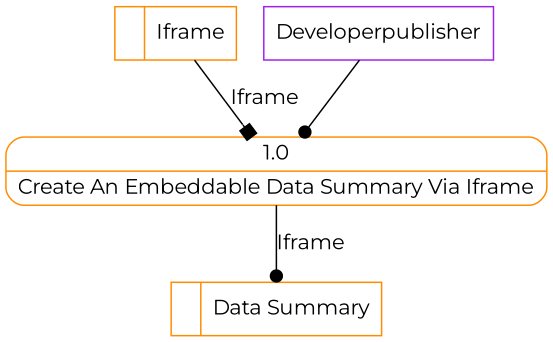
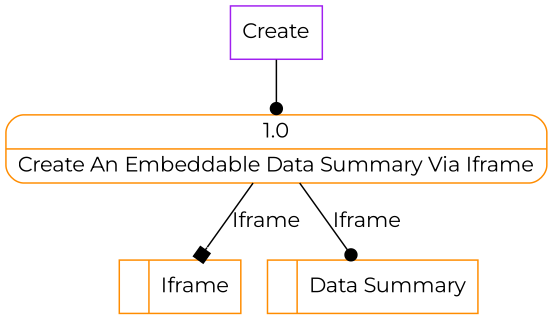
node "Developerpublisher": label "Developerpublisher" -> "Create"
edge "Iframe" -> "1.0": reversed
